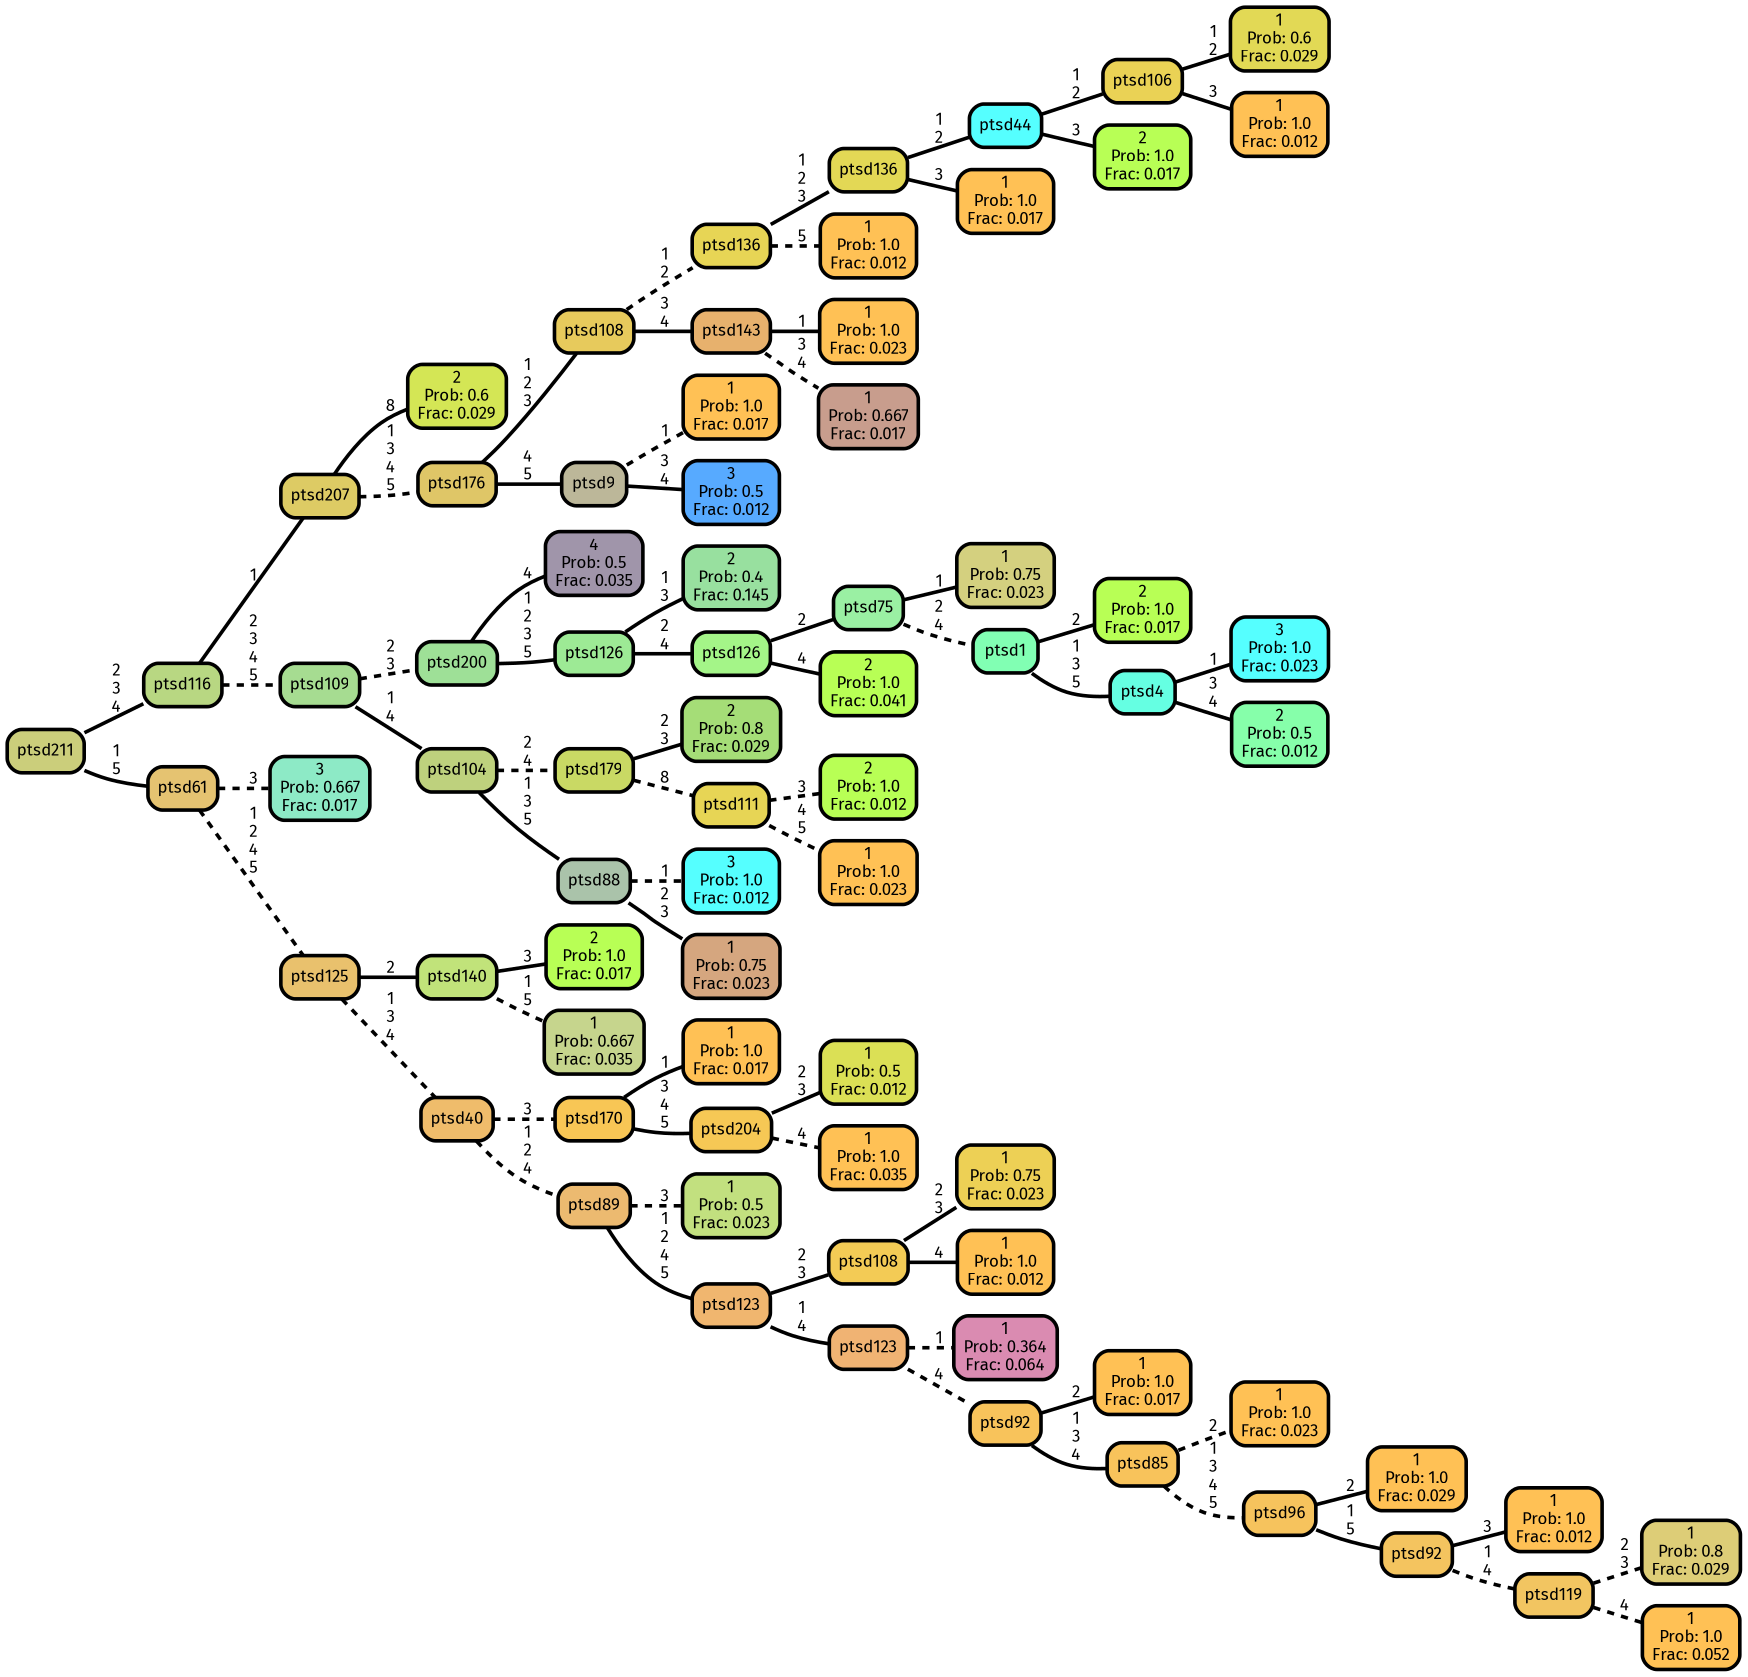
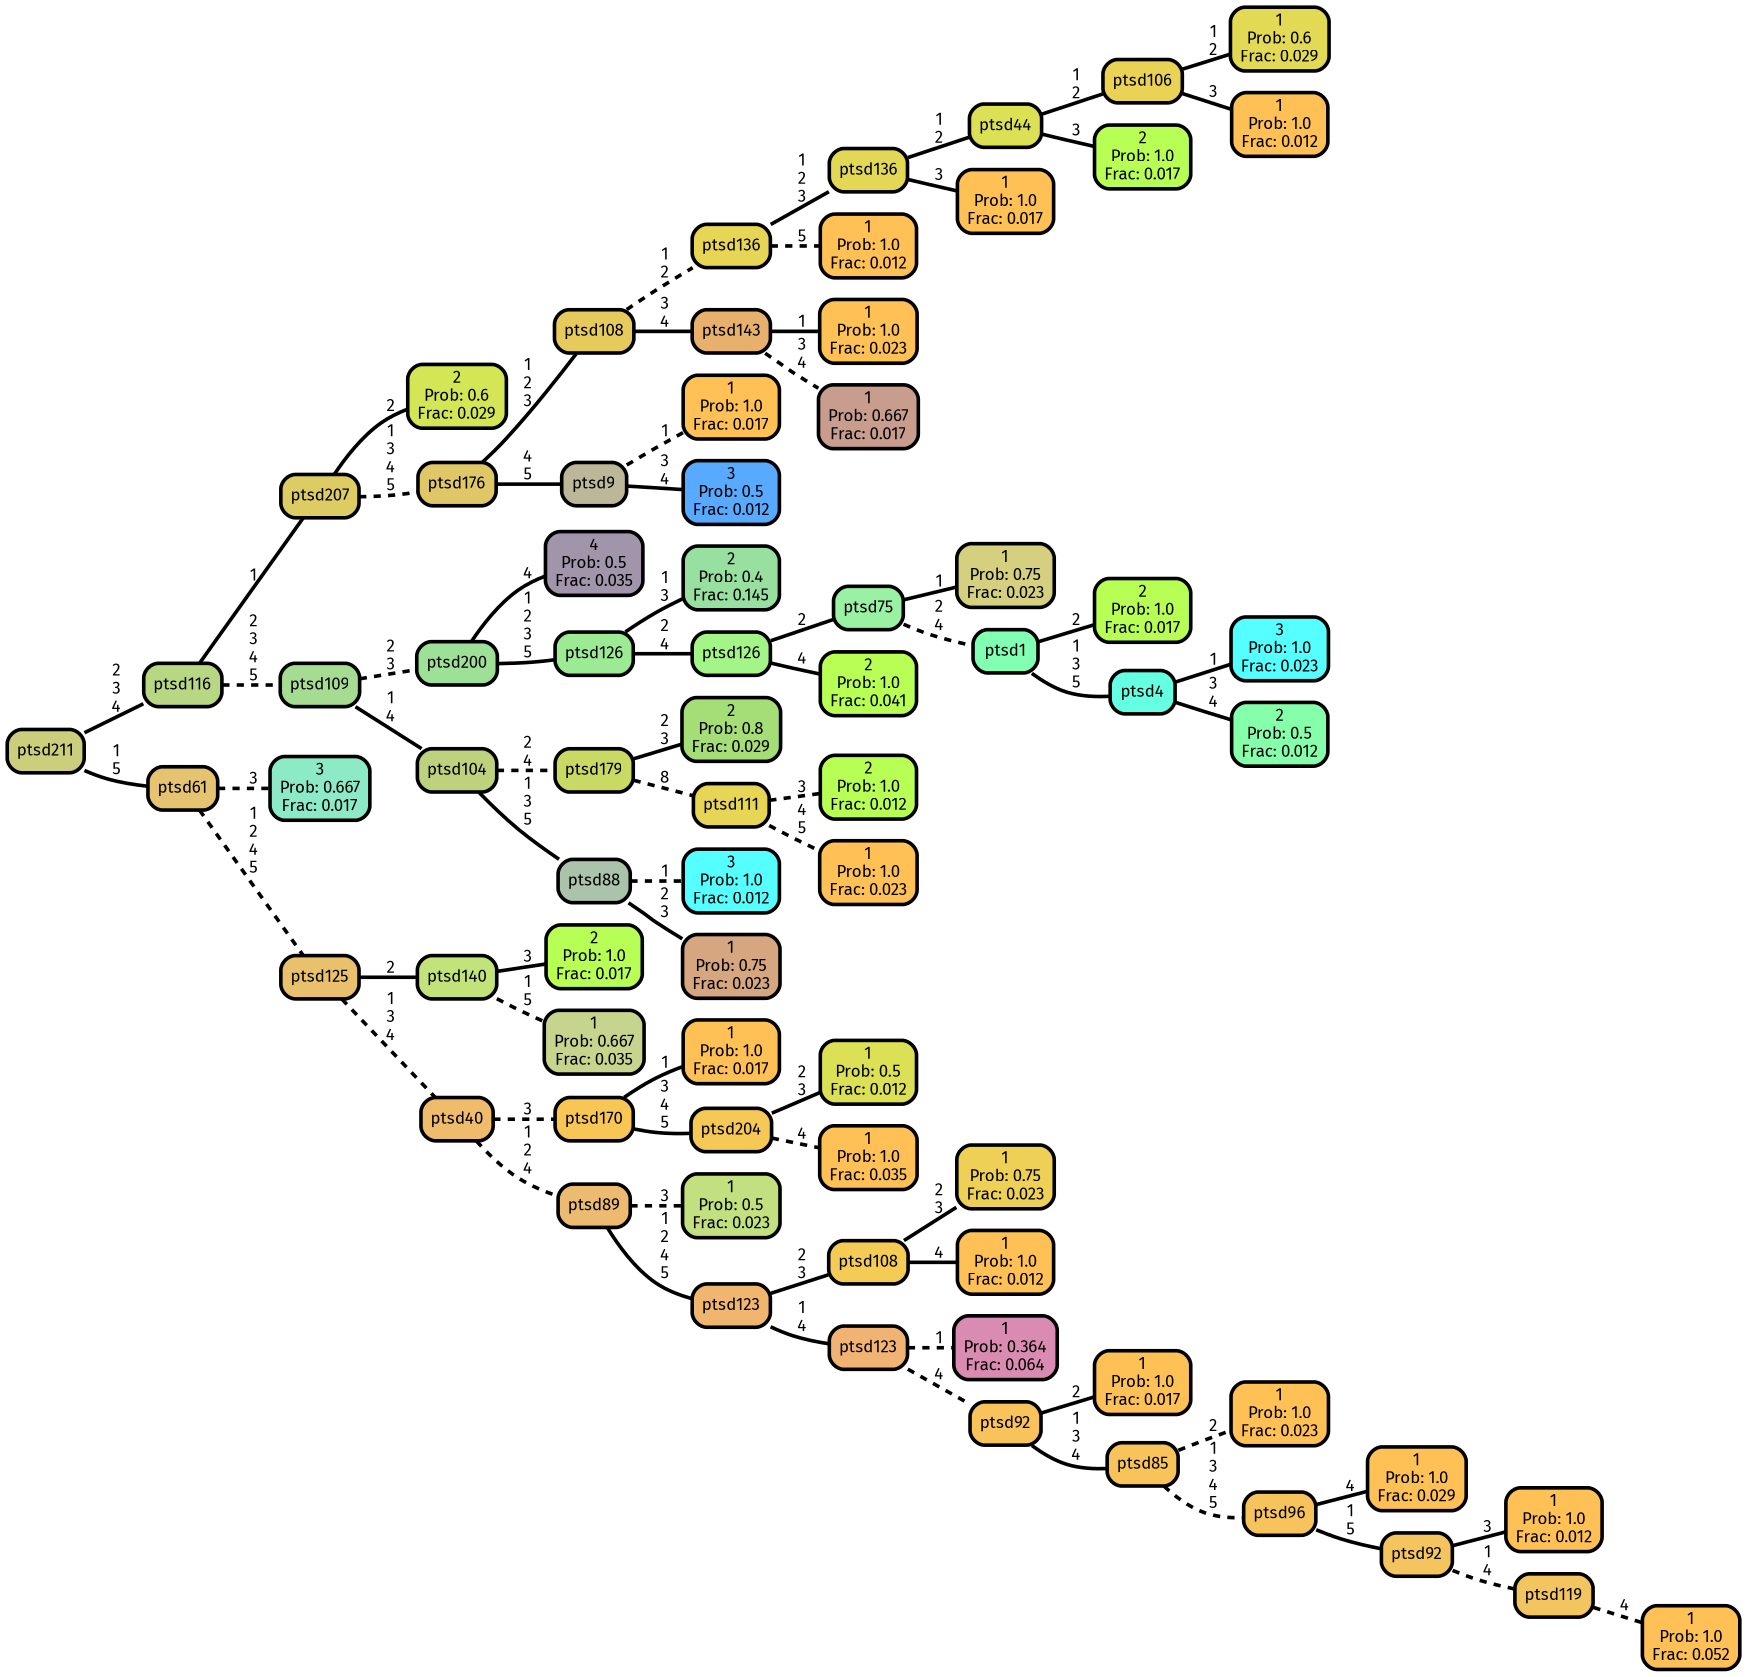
node "ptsd44": fillcolor #55ffff -> #dbe055
edge "2 Prob: 0.6 Frac: 0.029" -- "ptsd207": label " 8" -> " 2"
edge "1 Prob: 1.0 Frac: 0.029" -- "ptsd96": label " 2" -> " 4"
node "1 Prob: 0.8 Frac: 0.029": removed
